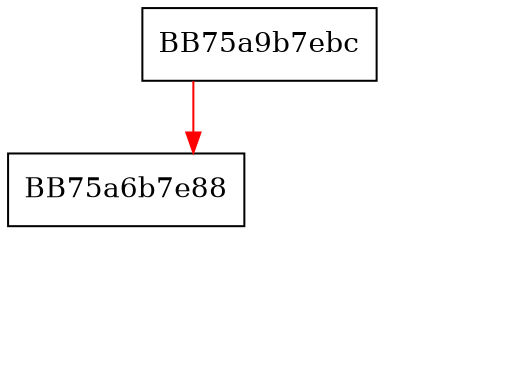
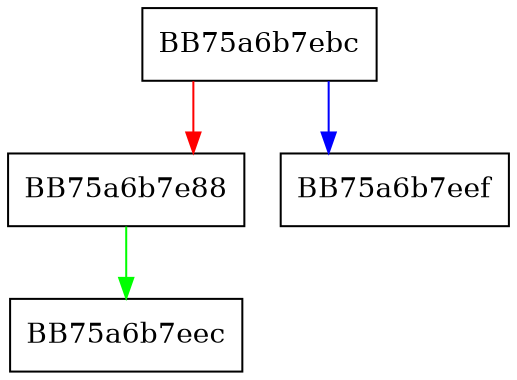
node "BB75a9b7ebc": label "BB75a9b7ebc" -> "BB75a6b7ebc"
node "BB75a6b7eef": added
node "BB75a6b7eec": added
